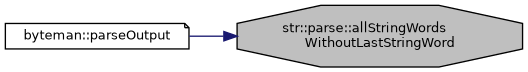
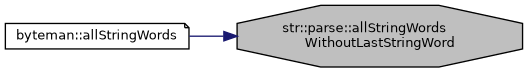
node "byteman::parseOutput": label "byteman::parseOutput" -> "byteman::allStringWords"
